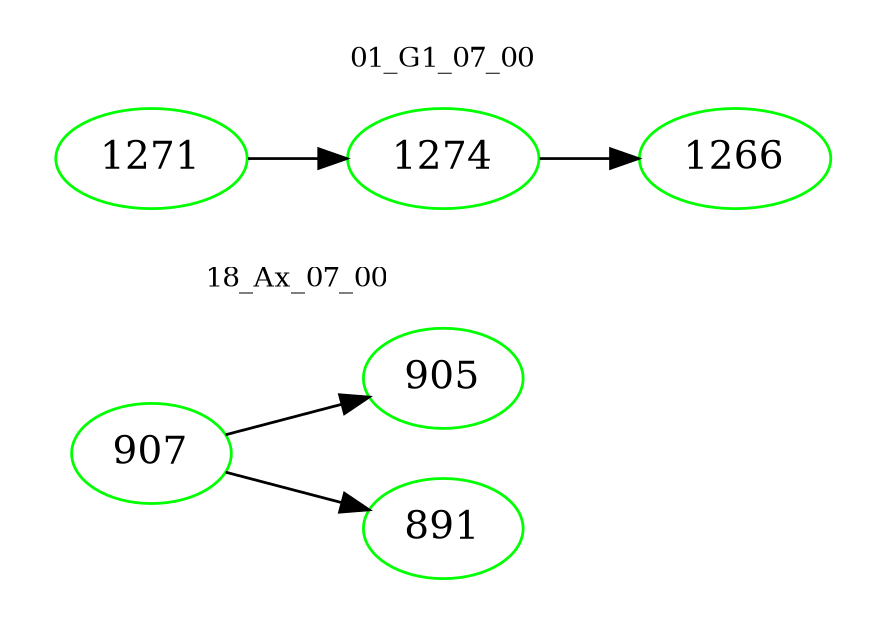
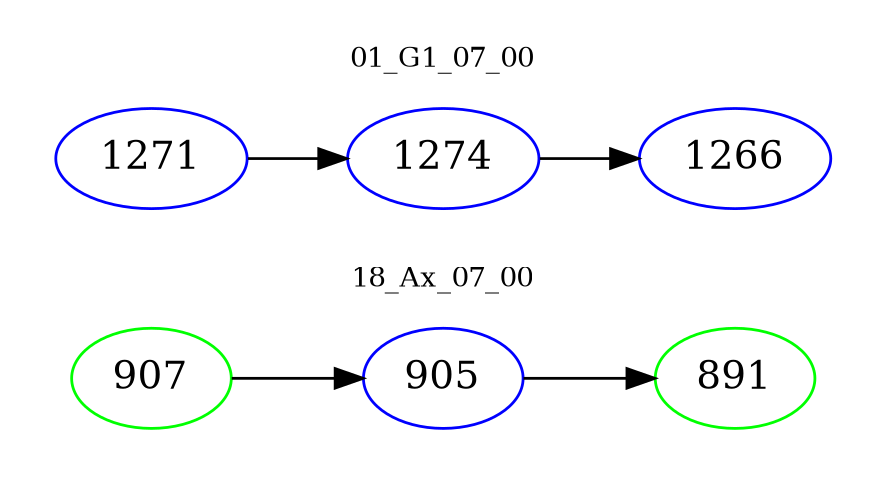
node "1271": color green -> blue
node "1274": color green -> blue
node "1266": color green -> blue
node "905": color green -> blue
edge "907" -> "891": now "905" -> "891"
